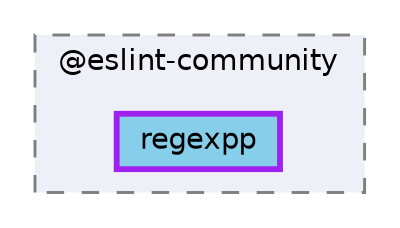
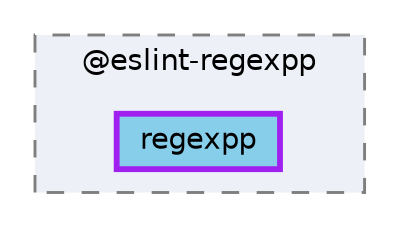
cluster "@eslint-community": label "@eslint-community" -> "@eslint-regexpp"
